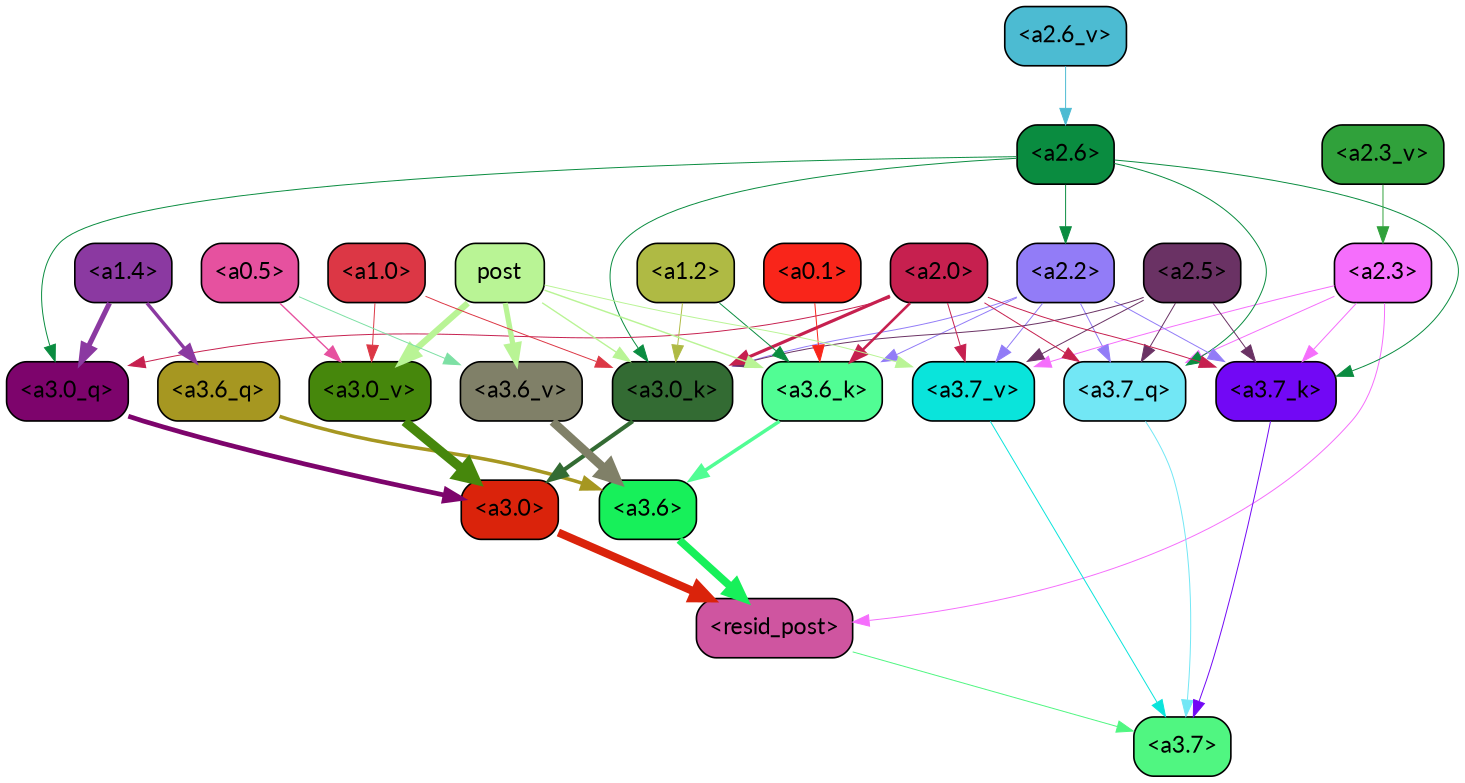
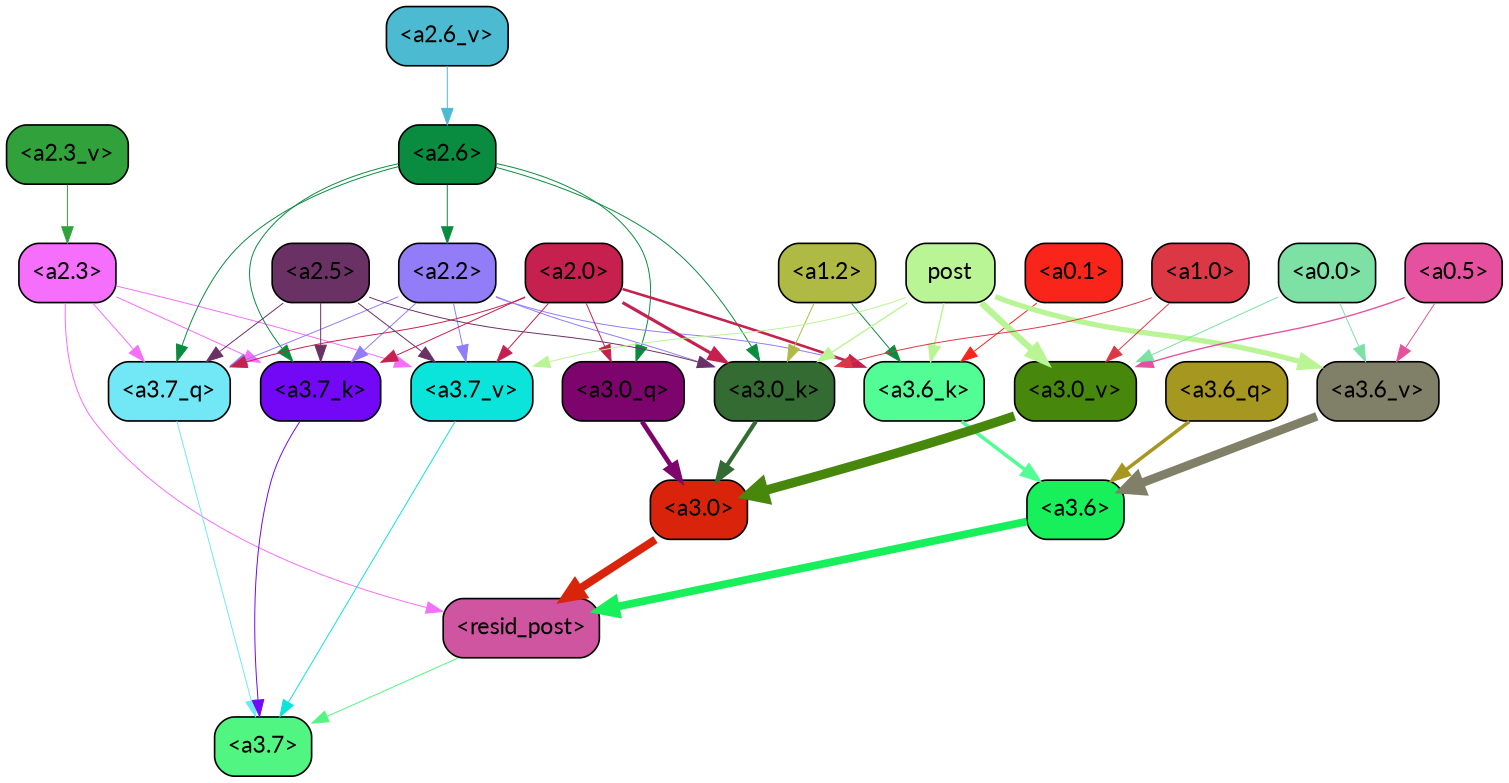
node "<a1.4>": removed
node "<a0.0>": added
edge "<a0.5>" -> "<a3.6_v>": color #7de0a4 -> #e6519f
